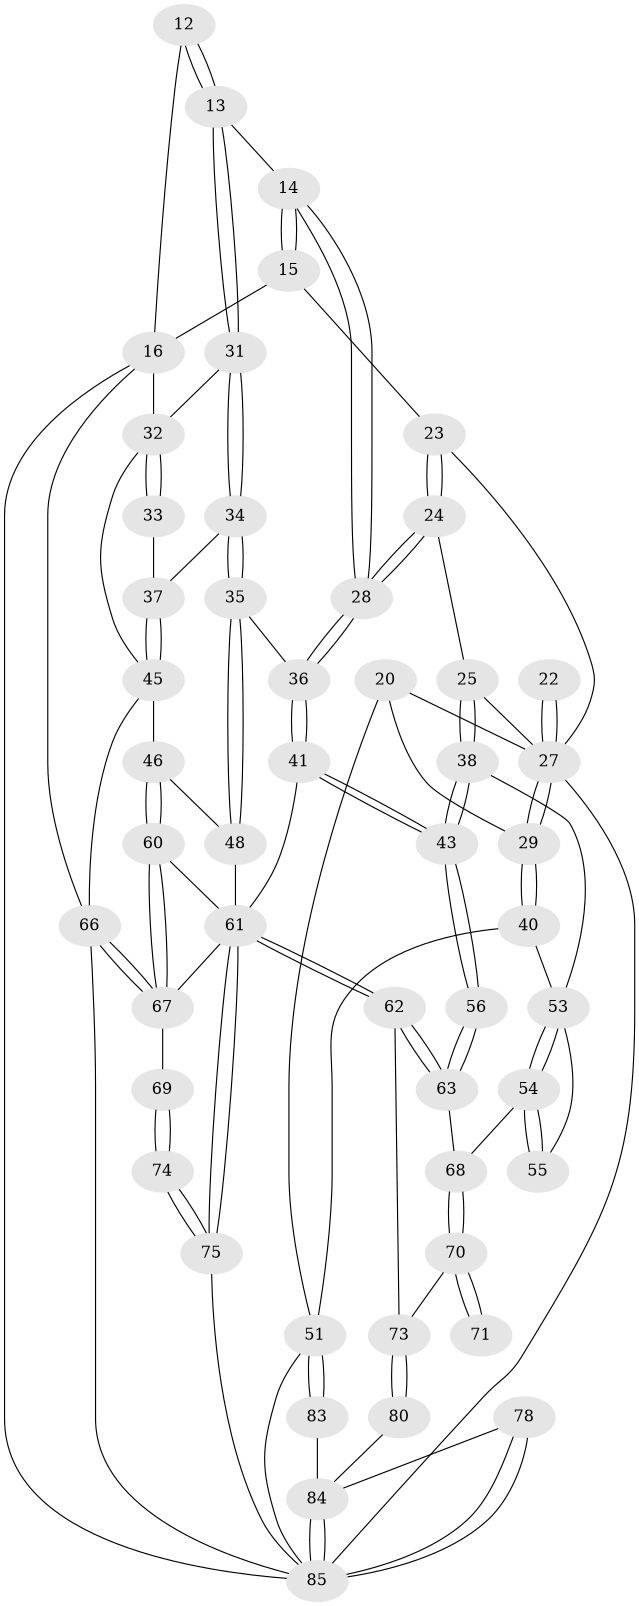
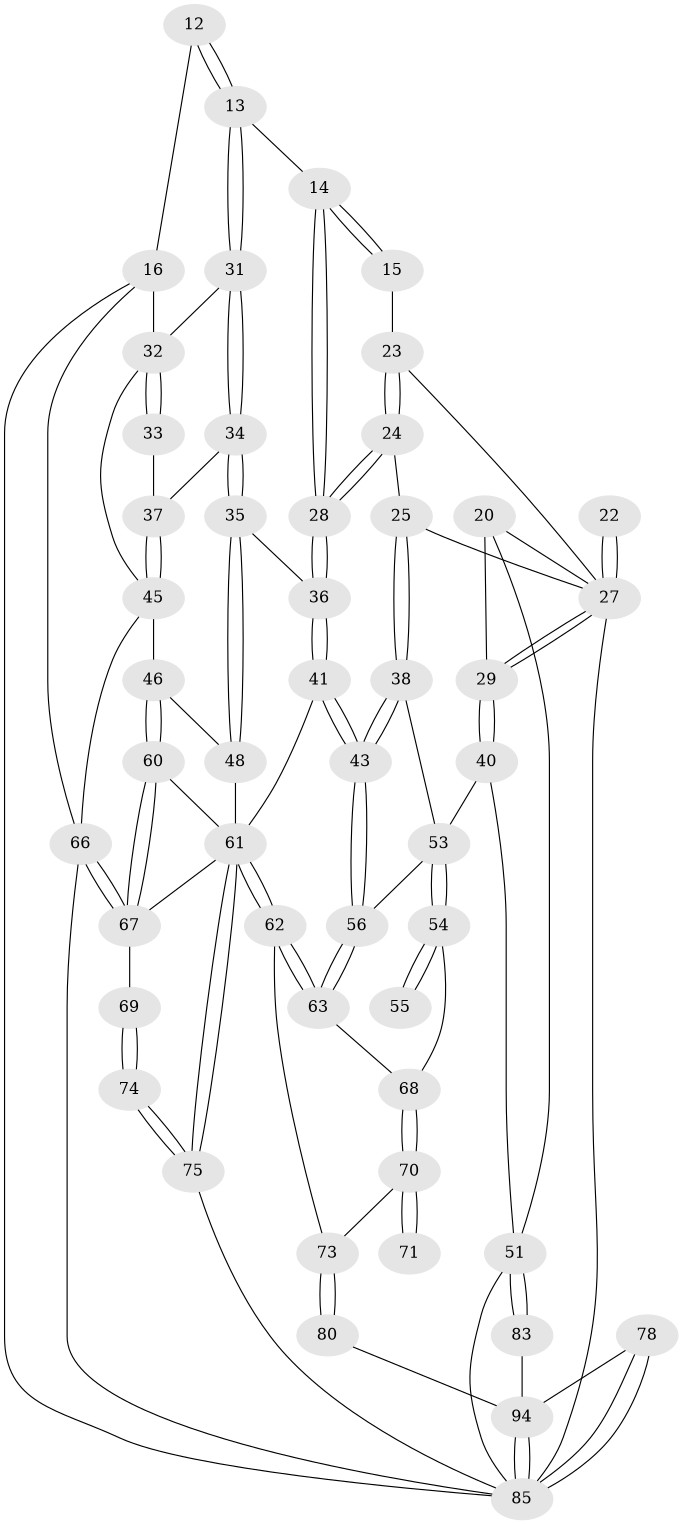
edge "15" -- "16": removed
edge "53" -- "55": now "53" -- "56"
node "84": label "84" -> "94"
